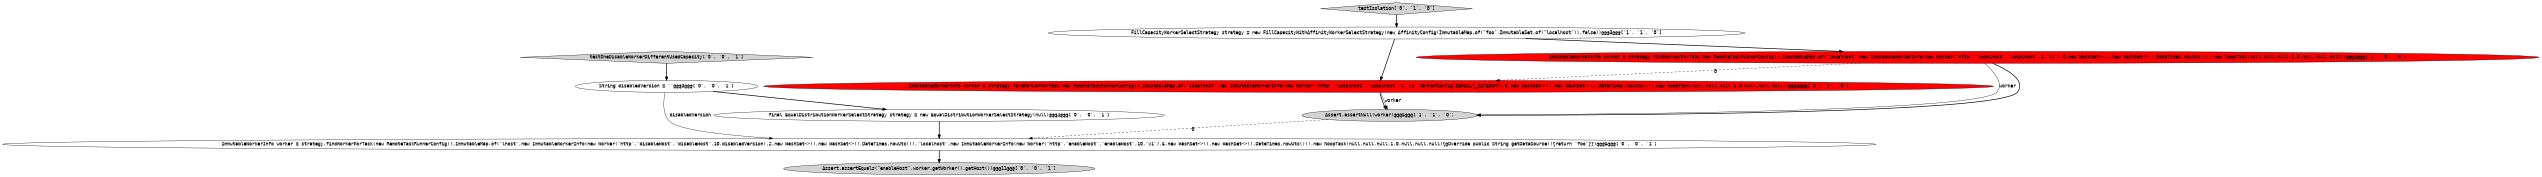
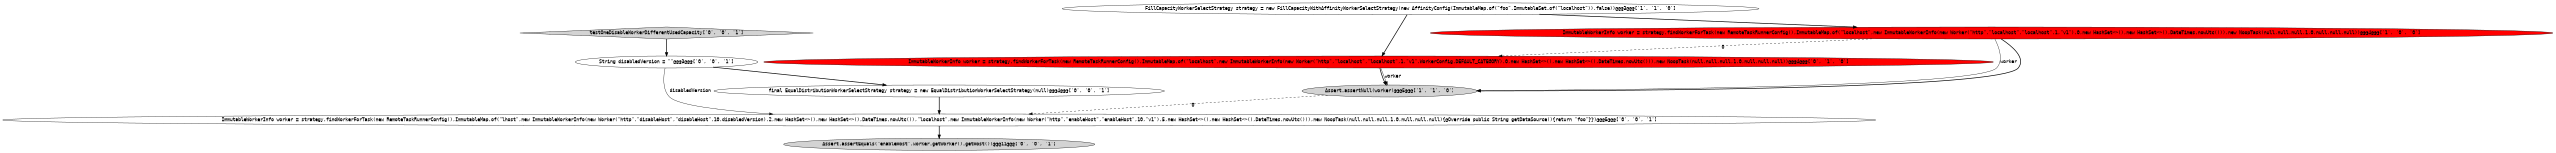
node "testIsolation['0', '1', '0']": removed
